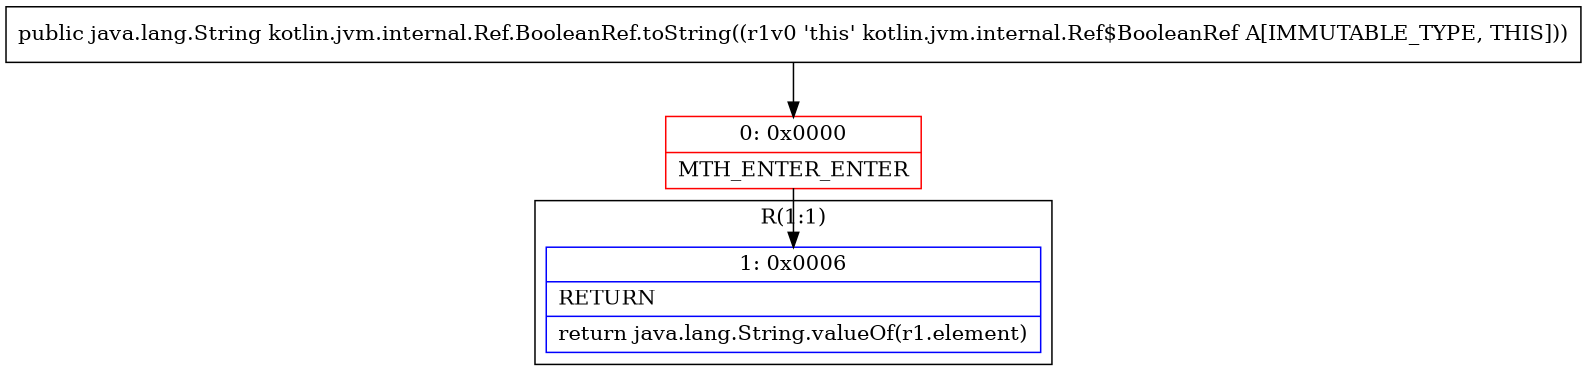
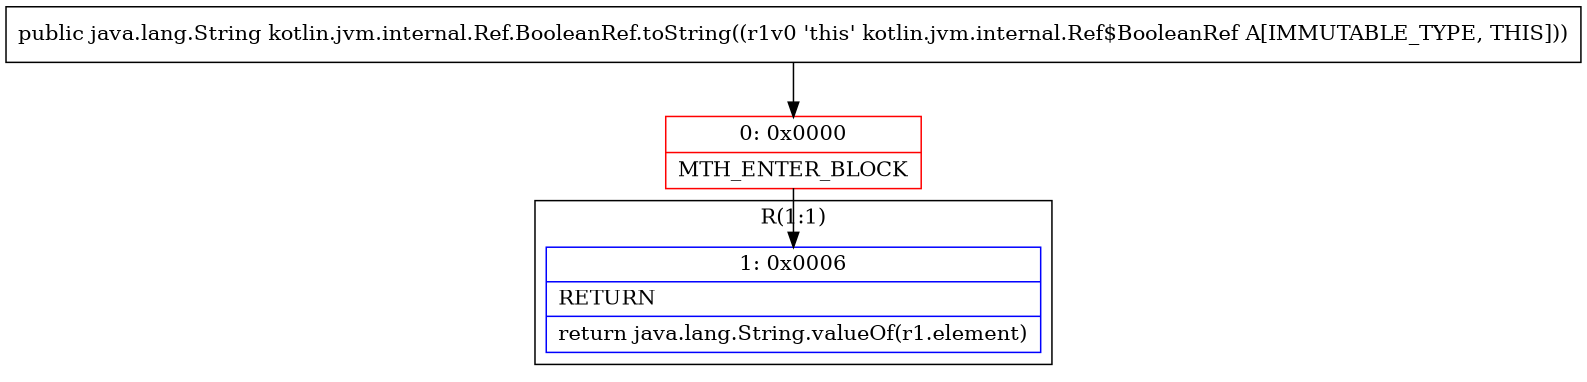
node "0: 0x0000": text "MTH_ENTER_ENTER" -> "MTH_ENTER_BLOCK"
